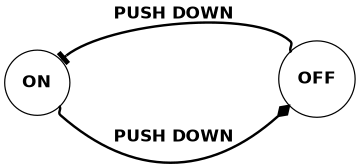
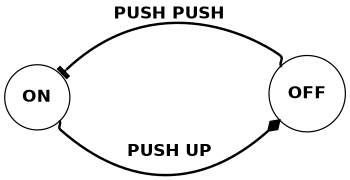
edge "OFF" -> "ON": label "PUSH DOWN" -> "PUSH PUSH"
edge "ON" -> "OFF": label "PUSH DOWN" -> "PUSH UP"
